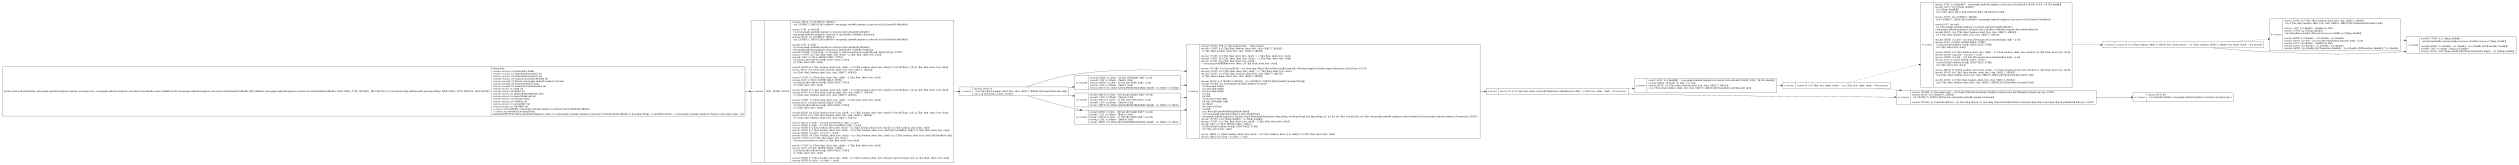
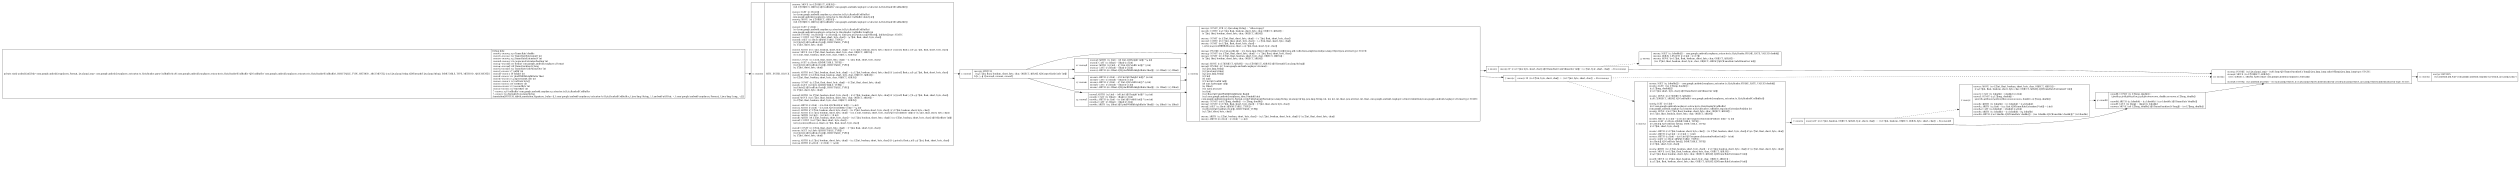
edge "4: 0x0057" -> "5: 0x005c": now "2: 0x0039" -> "5: 0x005c"
edge "9: 0x0088" -> "10: 0x0092": added
